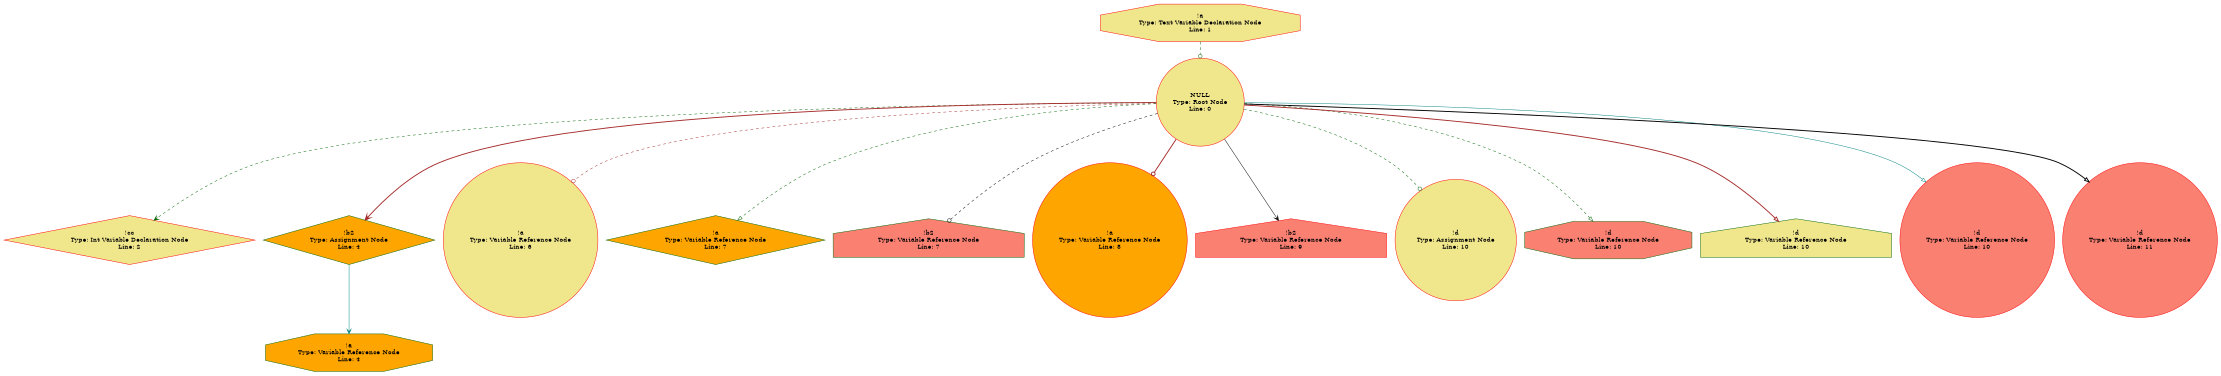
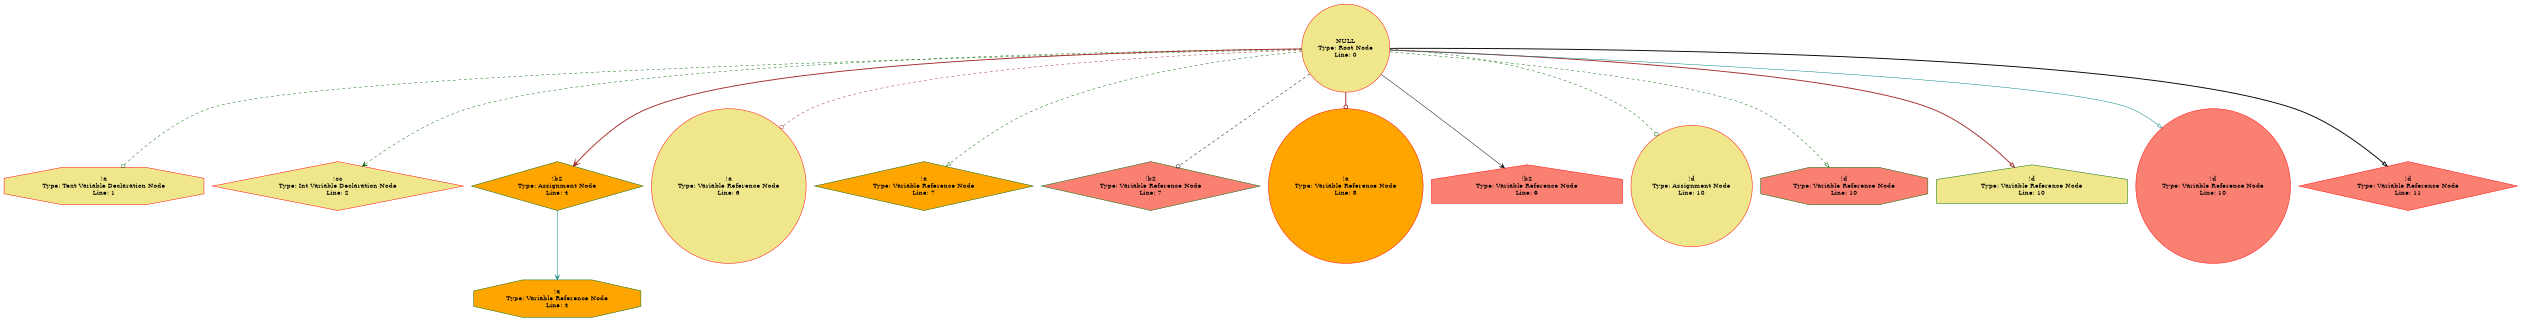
edge "!a Type: Text Variable Declaration Node Line: 1" -> "NULL Type: Root Node Line: 0": reversed
node "!b2 Type: Variable Reference Node Line: 7": shape house -> diamond
node "!d Type: Variable Reference Node Line: 11": shape circle -> diamond
